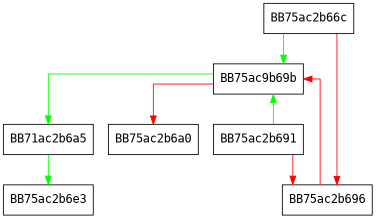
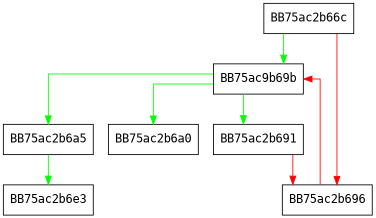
edge "BB75ac9b69b" -> "BB75ac2b6a0": color red -> green
edge "BB75ac2b691" -> "BB75ac9b69b": reversed
node "BB71ac2b6a5": label "BB71ac2b6a5" -> "BB75ac2b6a5"
